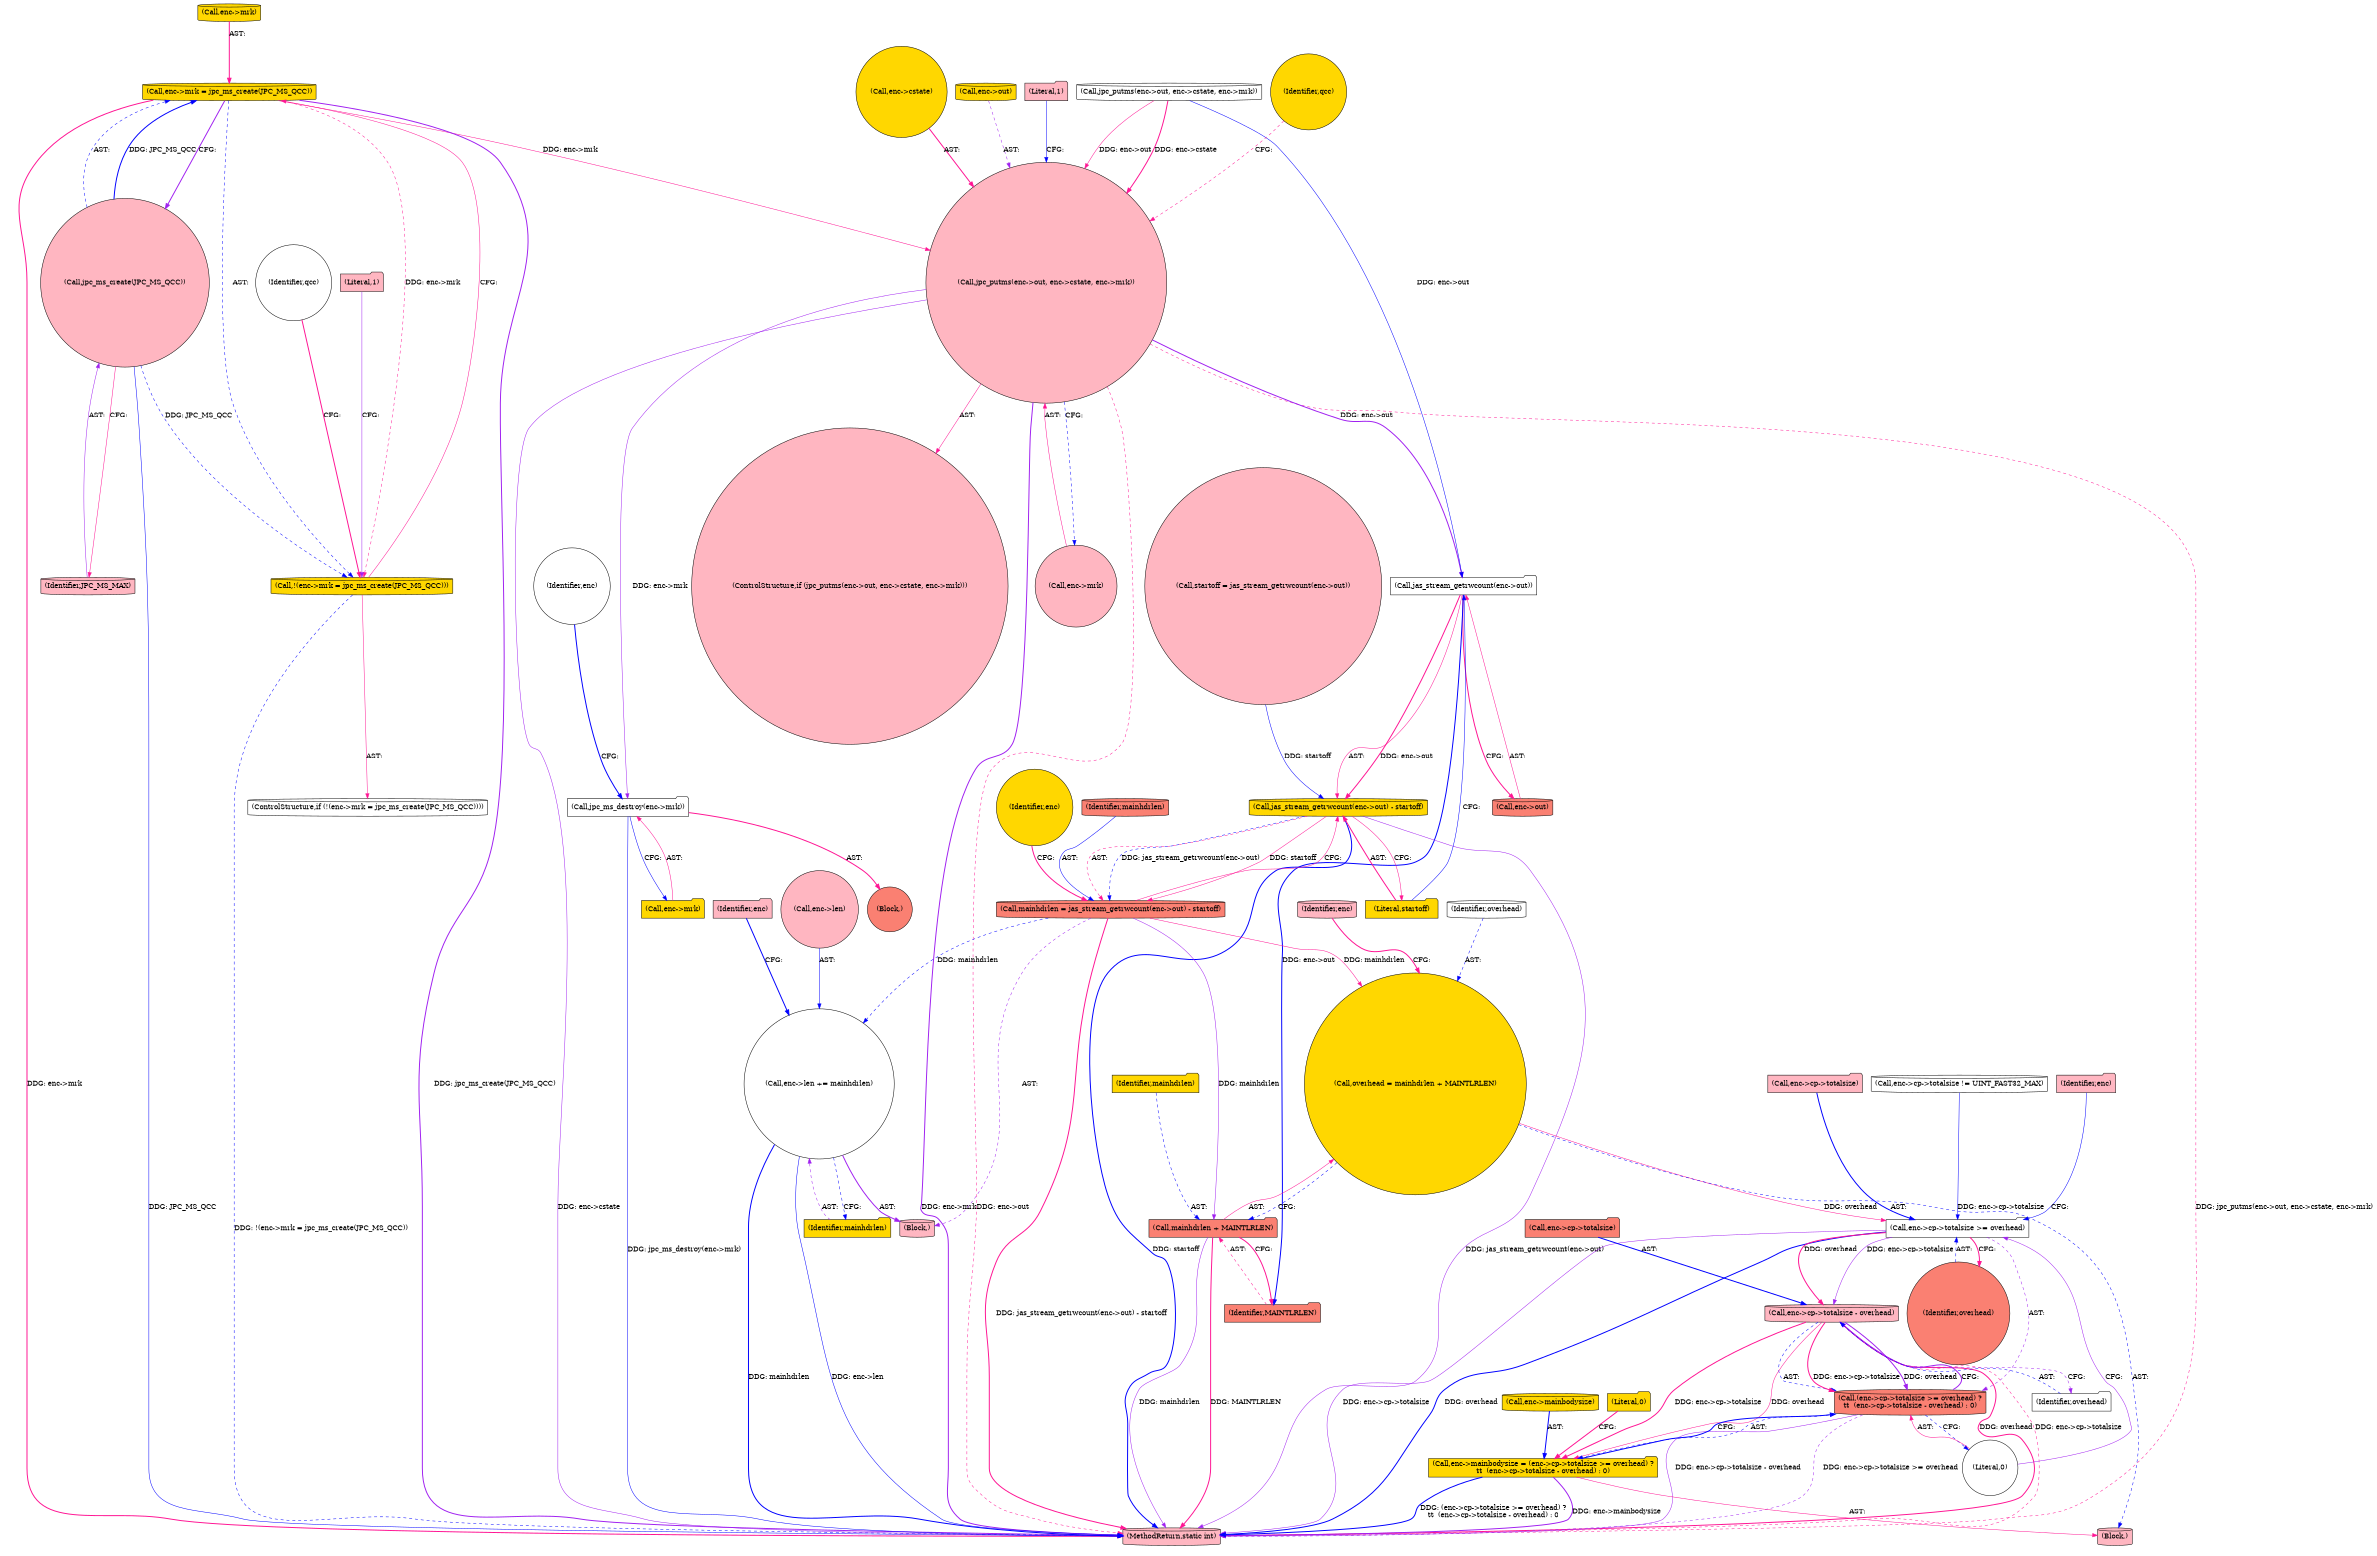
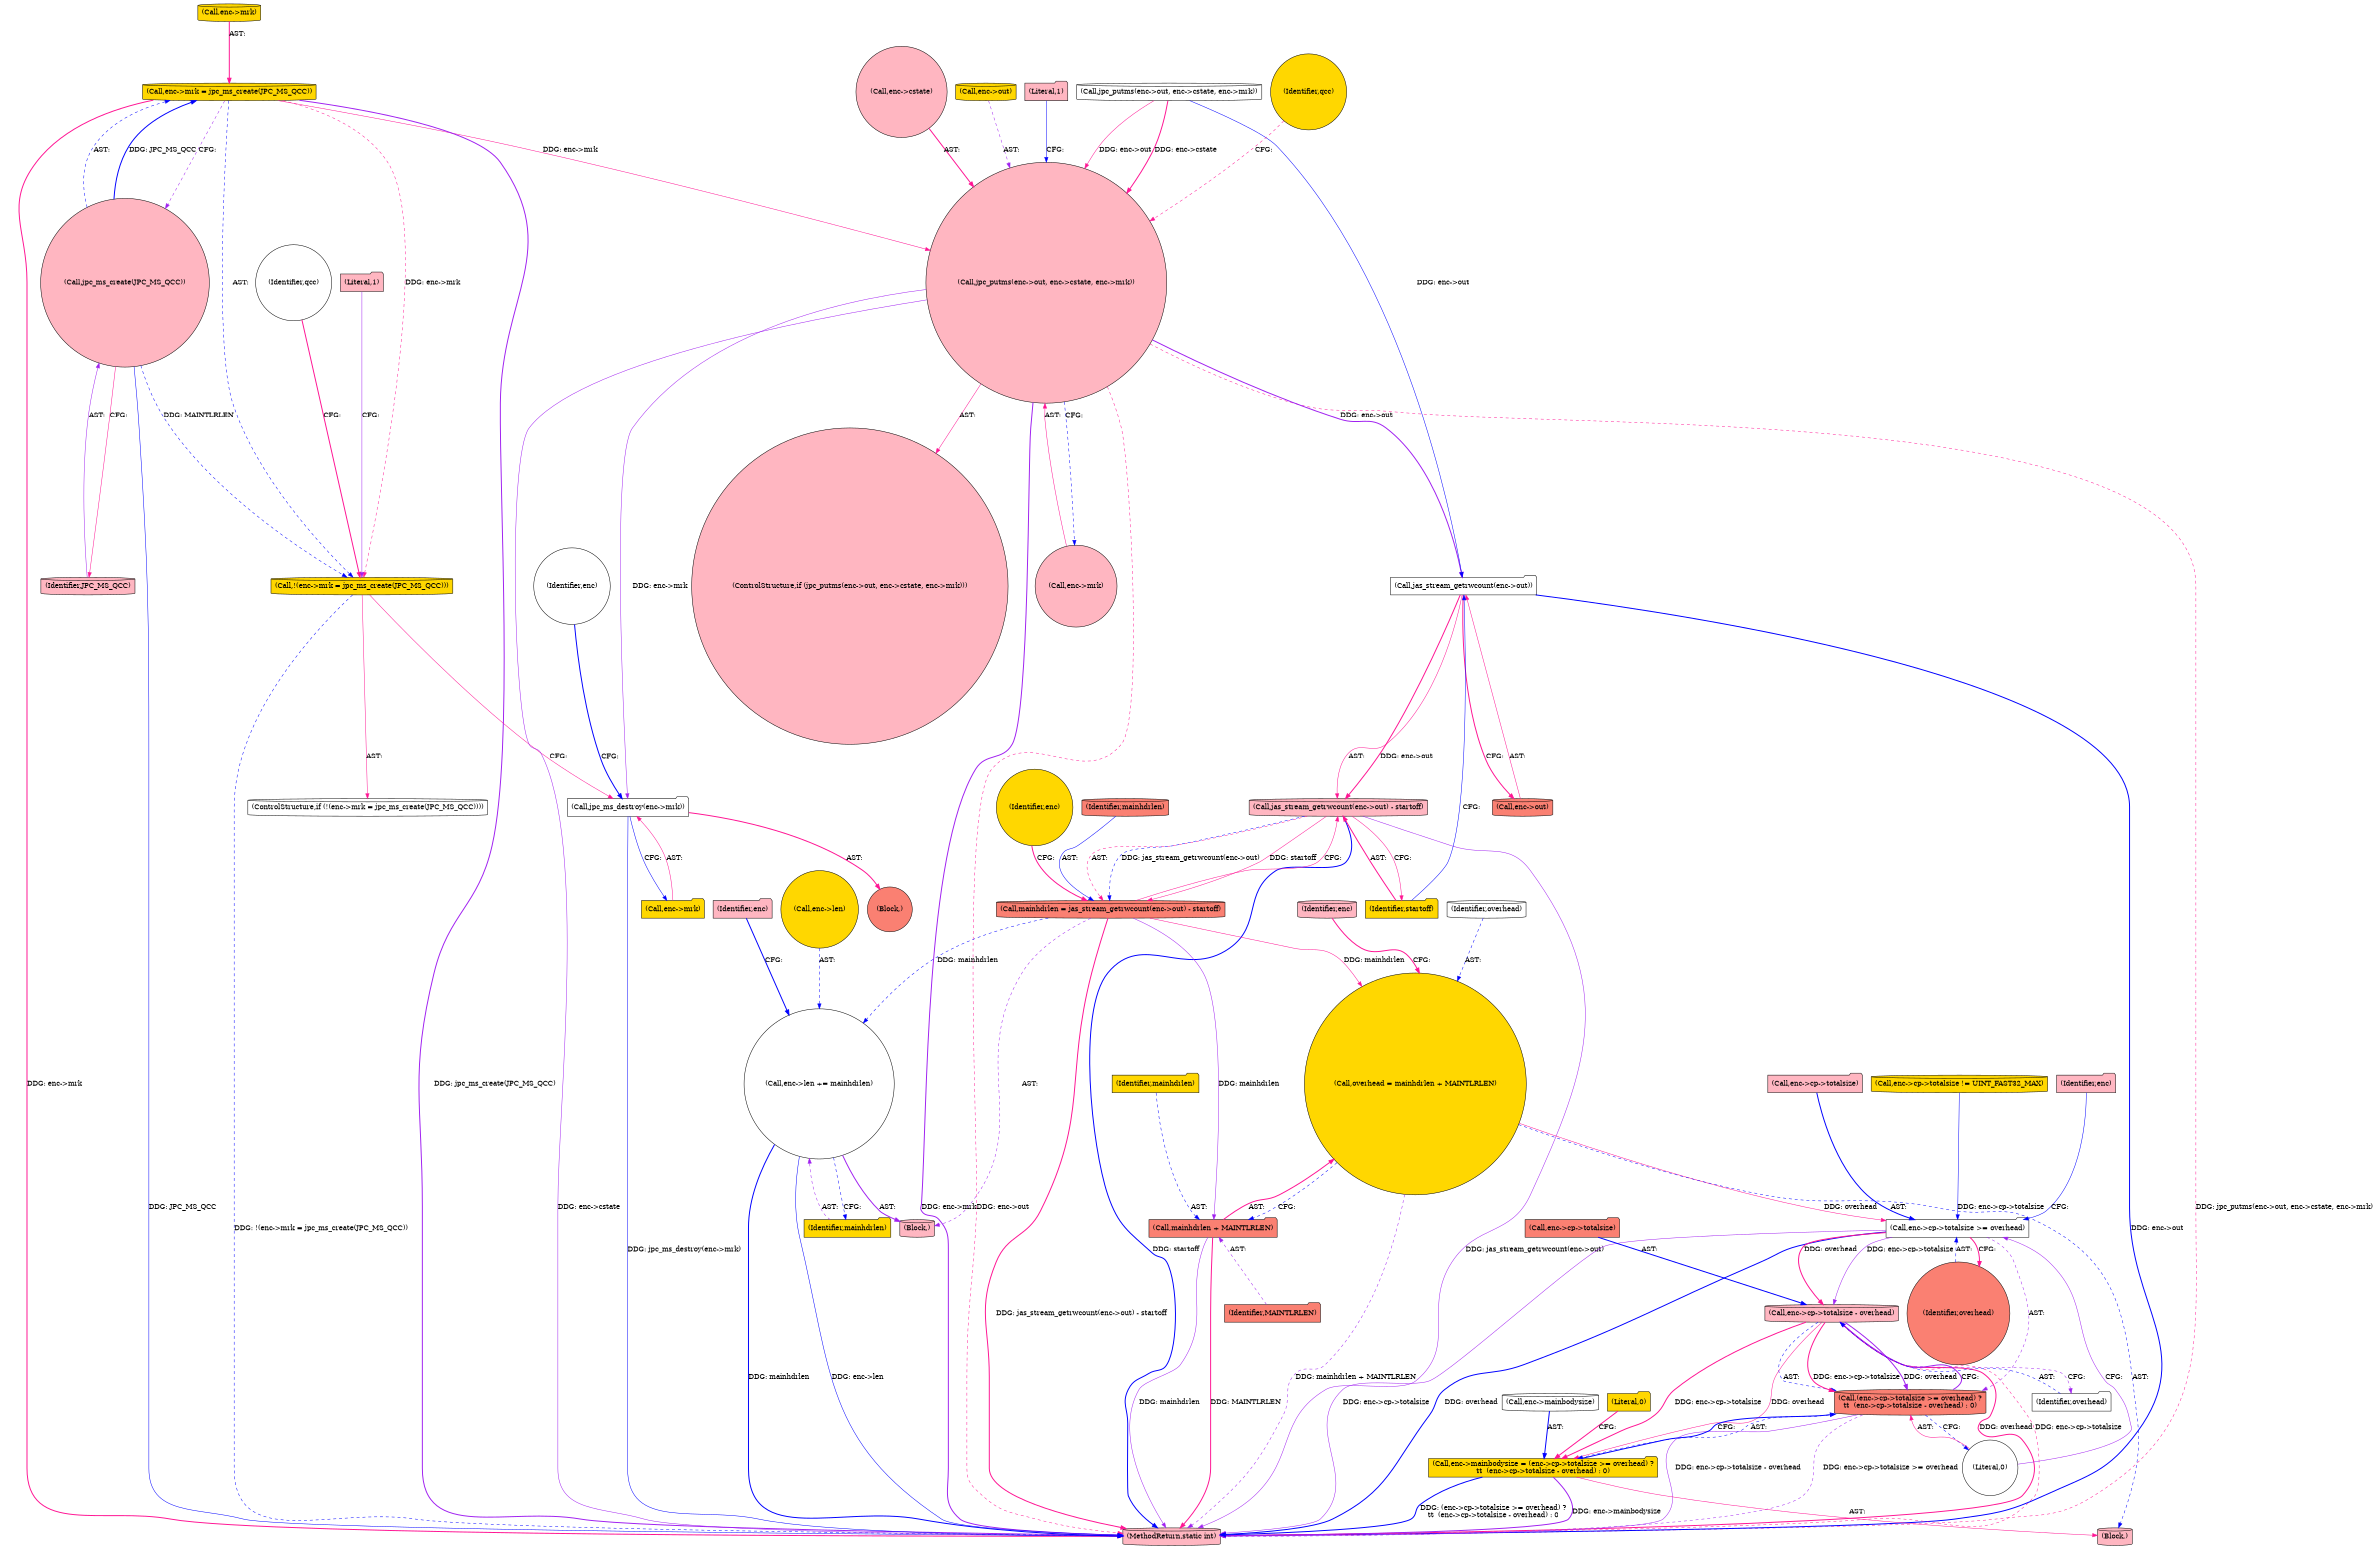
node "(Call,enc->cstate)": fillcolor gold -> lightpink
edge "(Call,enc->mrk = jpc_ms_create(JPC_MS_QCC))" -> "(Call,jpc_ms_create(JPC_MS_QCC))": style bold -> dashed
edge "(Call,!(enc->mrk = jpc_ms_create(JPC_MS_QCC)))" -> "(Call,enc->mrk = jpc_ms_create(JPC_MS_QCC))": now "(Call,!(enc->mrk = jpc_ms_create(JPC_MS_QCC)))" -> "(Call,jpc_ms_destroy(enc->mrk))"
edge "(Call,jpc_ms_create(JPC_MS_QCC))" -> "(Call,!(enc->mrk = jpc_ms_create(JPC_MS_QCC)))": label "DDG: JPC_MS_QCC" -> "DDG: MAINTLRLEN"
node "(Identifier,JPC_MS_MAX)": label "(Identifier,JPC_MS_MAX)" -> "(Identifier,JPC_MS_QCC)"
node "(Call,startoff = jas_stream_getrwcount(enc->out))": removed
node "(Call,jas_stream_getrwcount(enc->out) - startoff)": fillcolor gold -> lightpink
edge "(Call,jas_stream_getrwcount(enc->out))" -> "(Identifier,MAINTLRLEN)": now "(Call,jas_stream_getrwcount(enc->out))" -> "(MethodReturn,static int)"
node "(Call,enc->len)": fillcolor lightpink -> gold
node "(Literal,startoff)": label "(Literal,startoff)" -> "(Identifier,startoff)"
edge "(Call,enc->len)" -> "(Call,enc->len += mainhdrlen)": style solid -> dashed
node "(Call,enc->cp->totalsize != UINT_FAST32_MAX)": fillcolor white -> gold
edge "(Call,mainhdrlen + MAINTLRLEN)" -> "(Call,overhead = mainhdrlen + MAINTLRLEN)": style solid -> bold
edge "(Call,mainhdrlen + MAINTLRLEN)" -> "(Identifier,MAINTLRLEN)": removed, label "CFG:"
edge "(Identifier,MAINTLRLEN)" -> "(Call,mainhdrlen + MAINTLRLEN)": color deeppink -> purple
edge "(Call,overhead = mainhdrlen + MAINTLRLEN)" -> "(MethodReturn,static int)": added, label "DDG: mainhdrlen + MAINTLRLEN"
node "(Call,enc->mainbodysize)": fillcolor gold -> white
